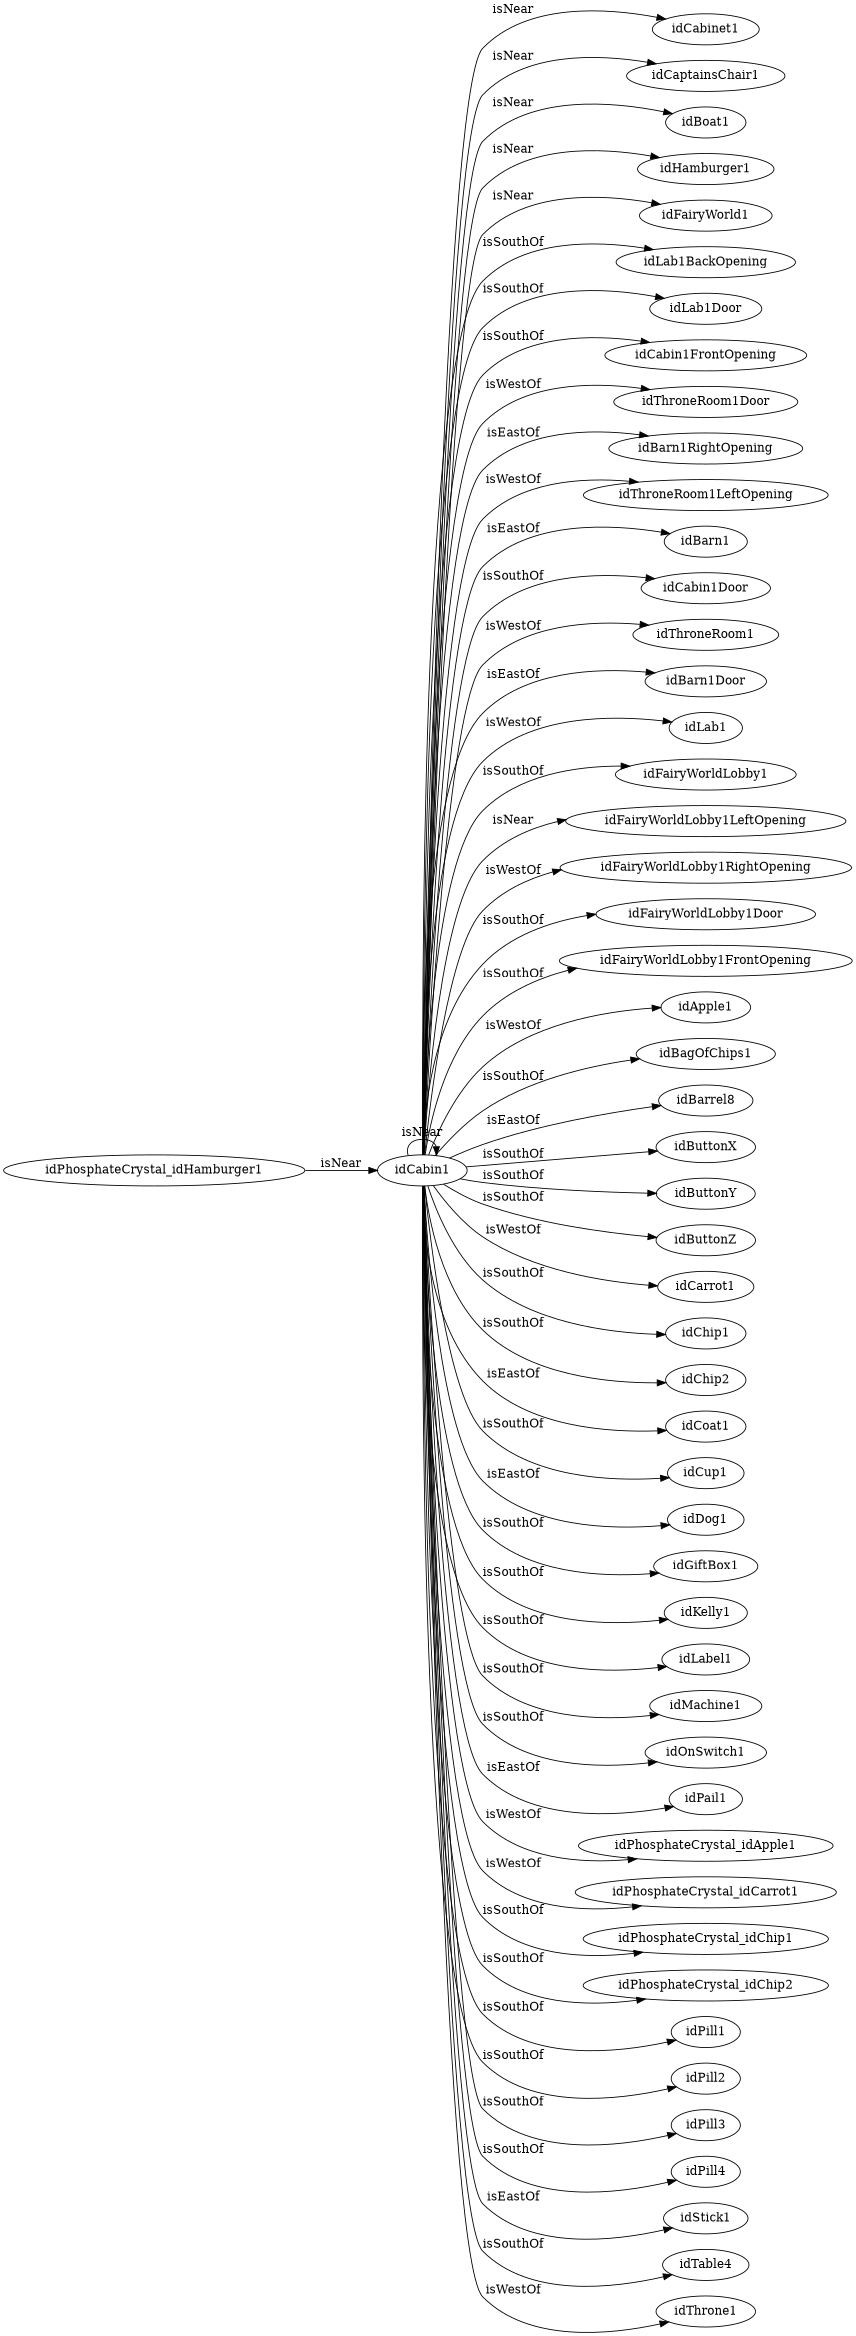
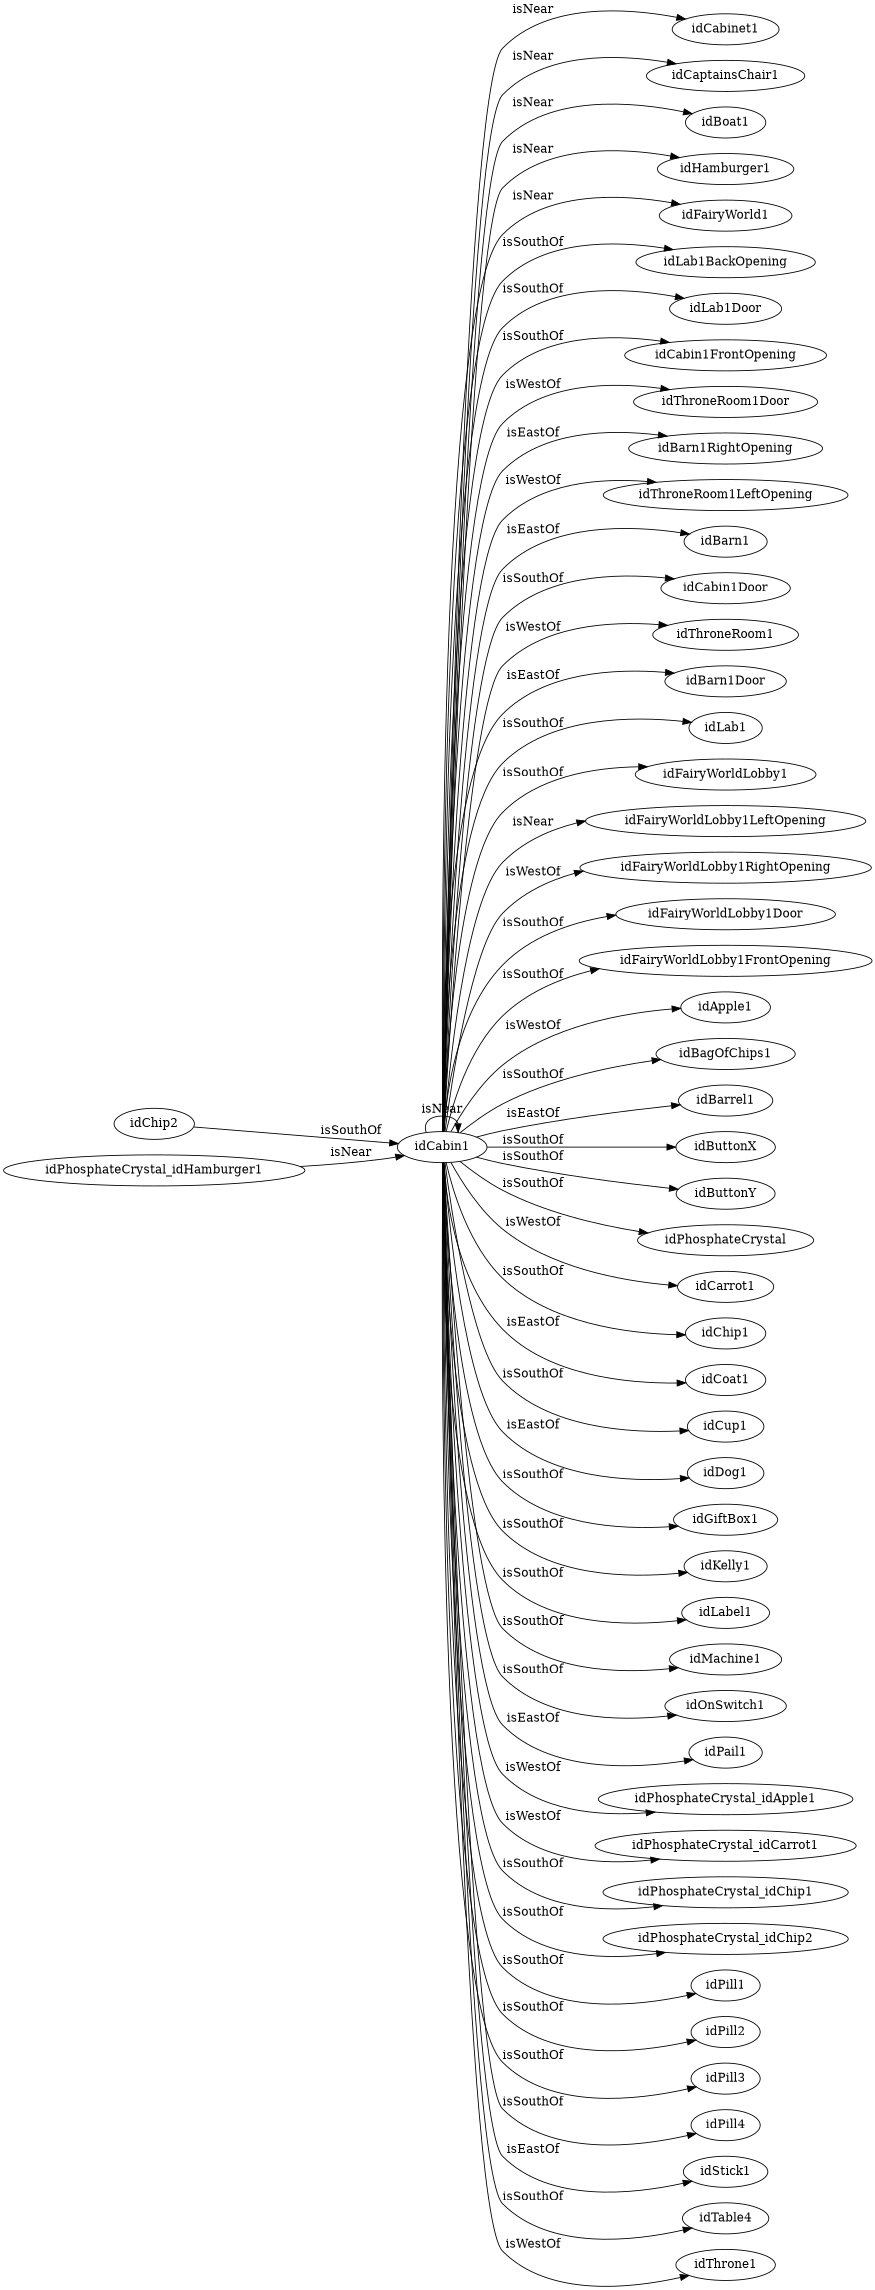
edge "idCabin1" -> "idLab1": label "isWestOf" -> "isSouthOf"
node "idBarrel8": label "idBarrel8" -> "idBarrel1"
node "idButtonZ": label "idButtonZ" -> "idPhosphateCrystal"
edge "idCabin1" -> "idChip2": reversed
